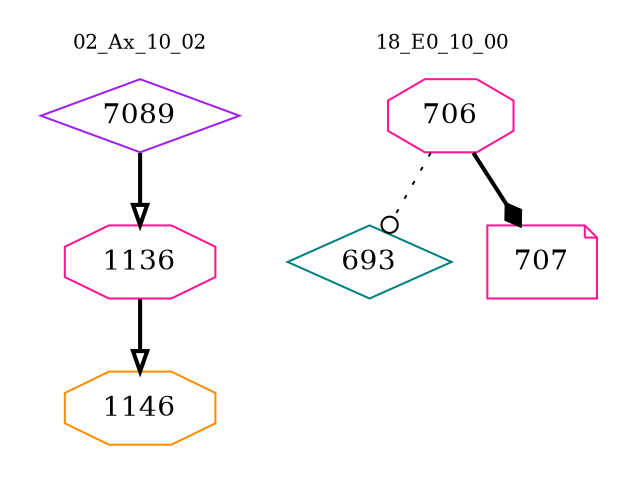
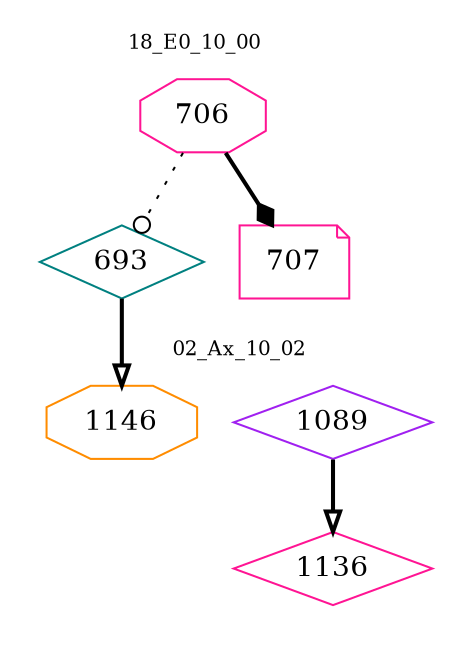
node "7089": label "7089" -> "1089"
node "1136": shape octagon -> diamond
edge "1136" -> "1146": now "693" -> "1146"
